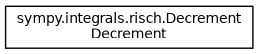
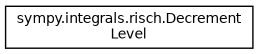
node "sympy.integrals.risch.Decrement Decrement": label "sympy.integrals.risch.Decrement Decrement" -> "sympy.integrals.risch.Decrement Level"
